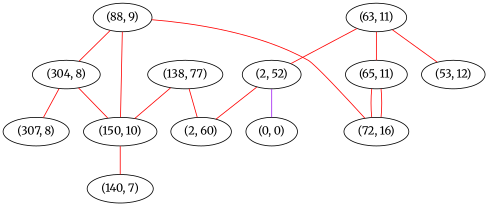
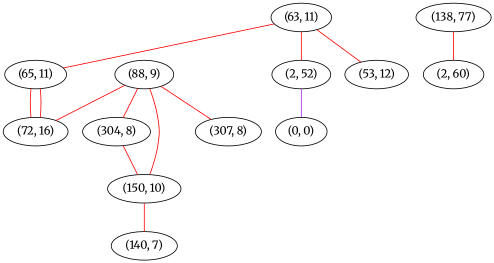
edge "(304, 8)" -- "(307, 8)": now "(88, 9)" -- "(307, 8)"
edge "(138, 77)" -- "(150, 10)": removed
edge "(2, 52)" -- "(2, 60)": removed
